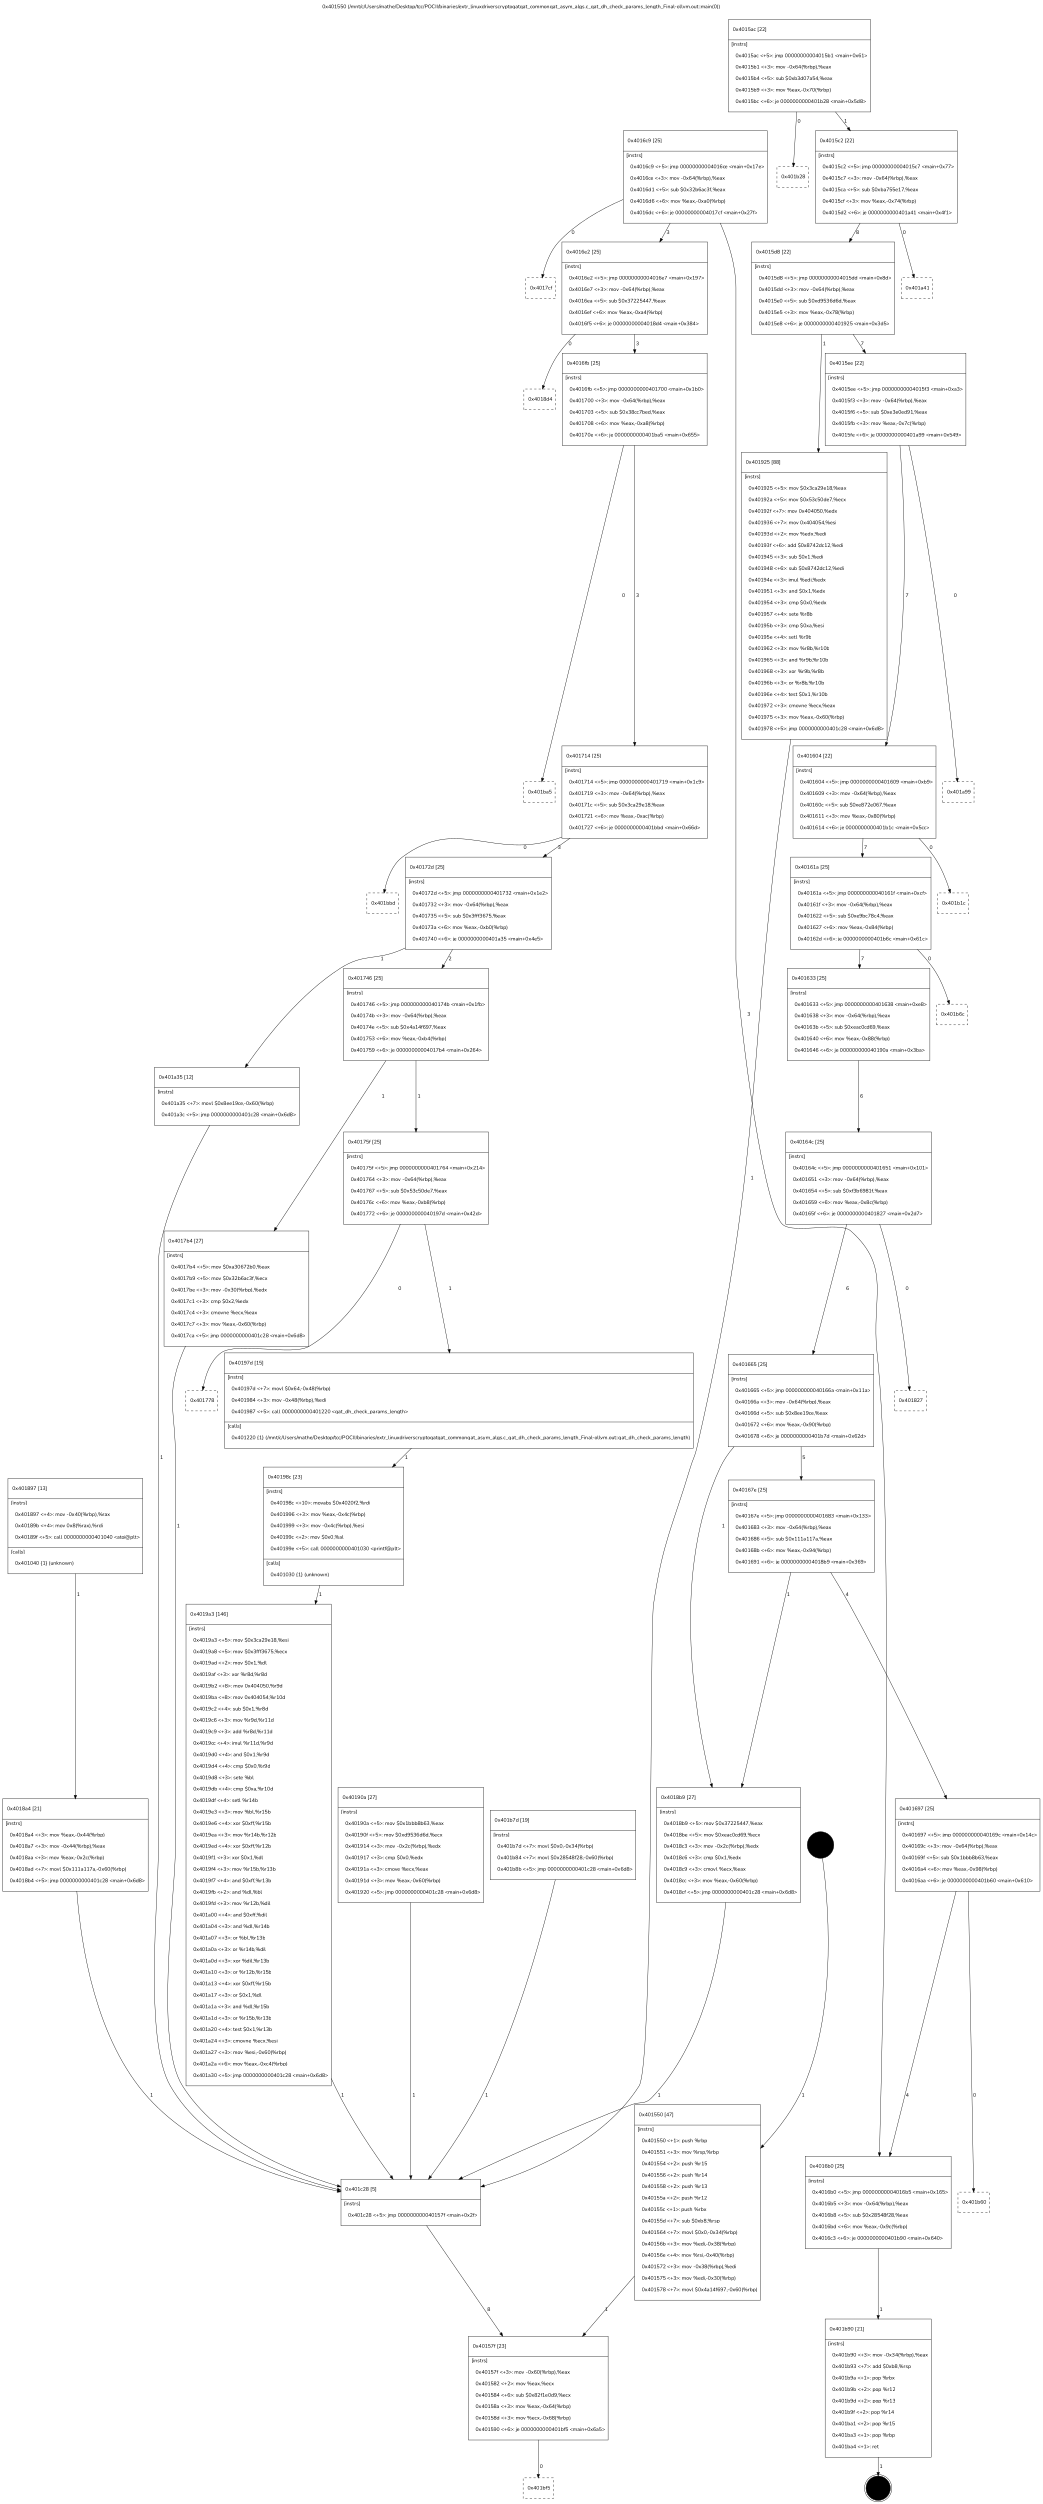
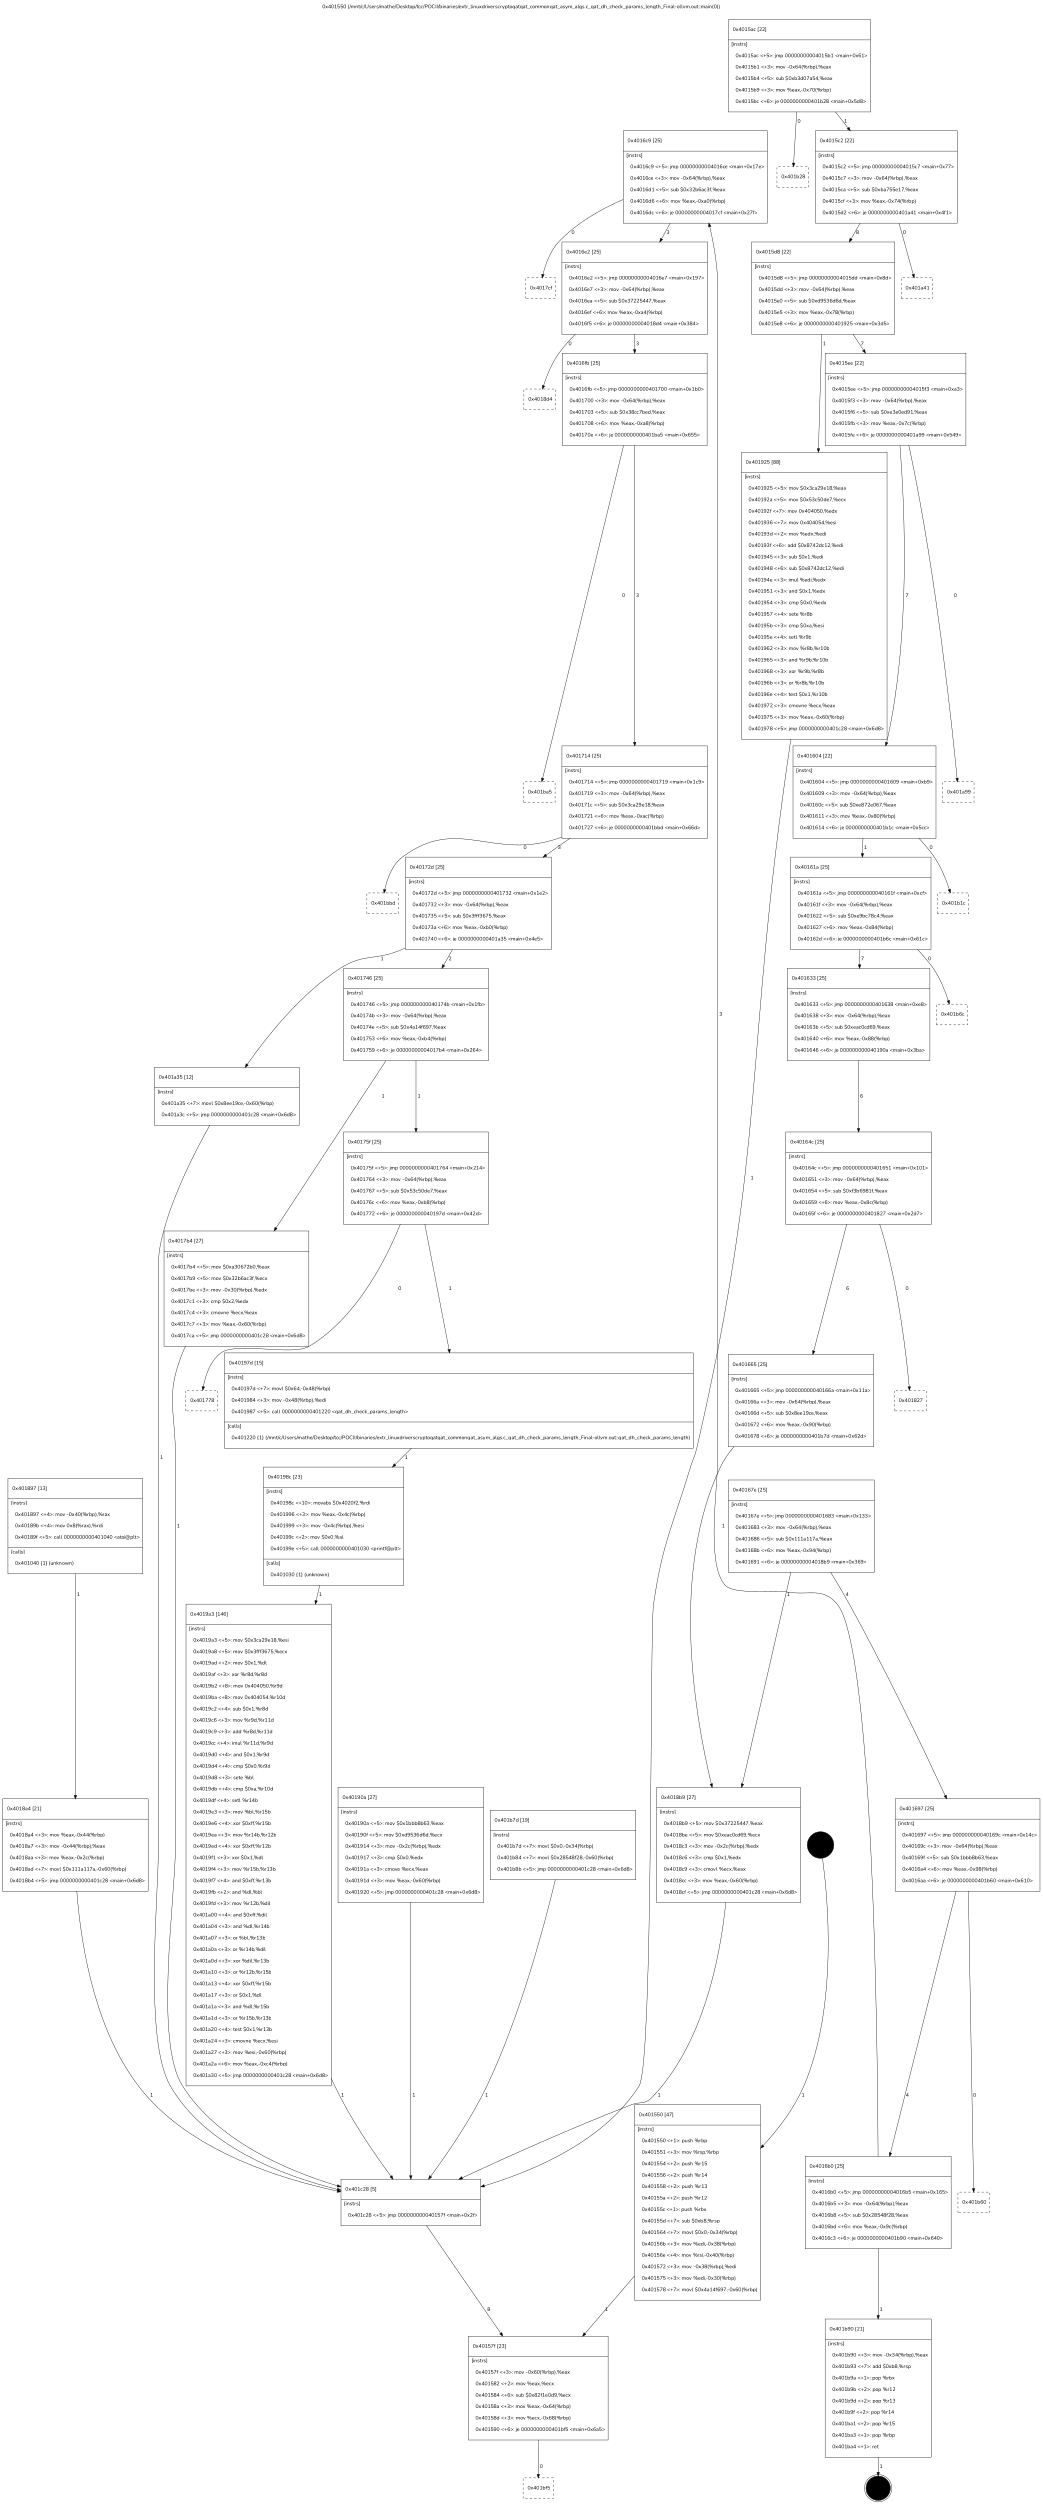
edge "0x401604 [22]" -> "0x40161a [25]": label " 7" -> " 1"
edge "0x4016c9 [25]" -> "0x4016b0 [25]": reversed
edge "0x401665 [25]" -> "0x40167e [25]": removed, label "5"
